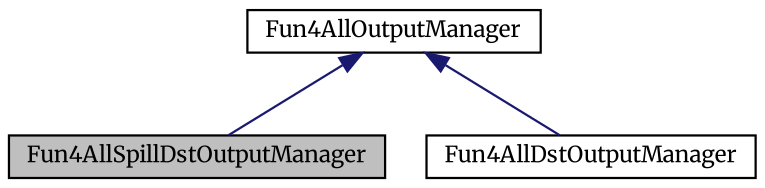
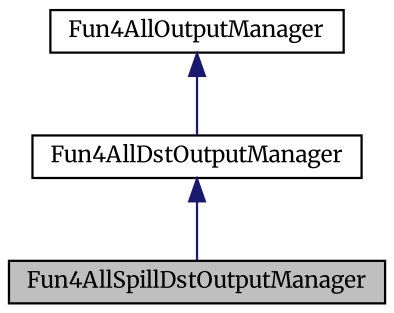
edge "Fun4AllSpillDstOutputManager" -> "Fun4AllOutputManager": now "Fun4AllSpillDstOutputManager" -> "Fun4AllDstOutputManager"
